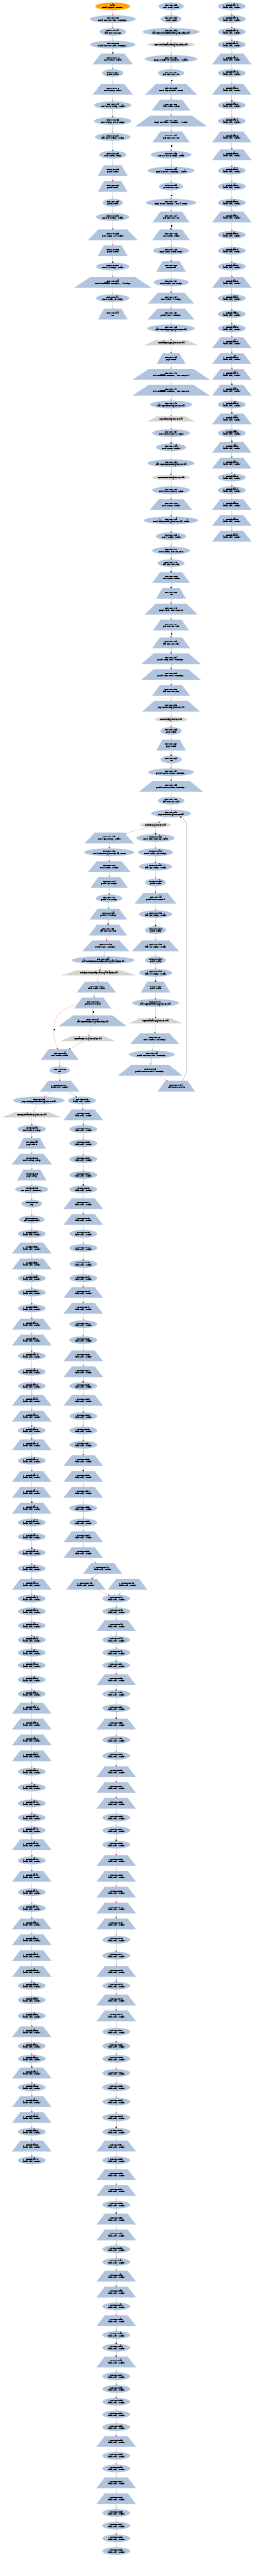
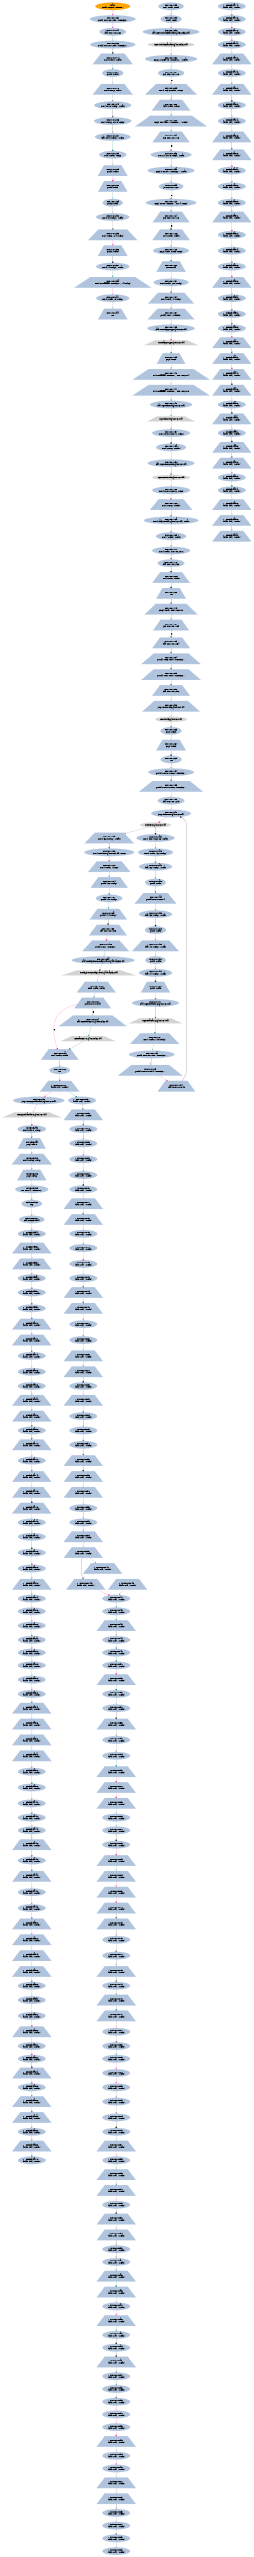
edge "0x00000041 addb %al, (%eax)" -> "0x00000043 addb %al, (%eax)": now "0x0000003f addb %al, (%eax)" -> "0x00000043 addb %al, (%eax)"
